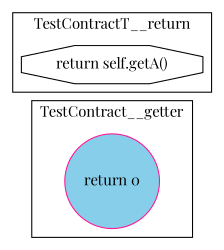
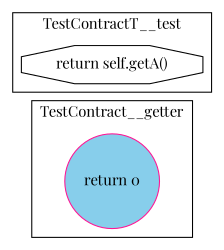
cluster "TestContractT__return": label "TestContractT__return" -> "TestContractT__test"
